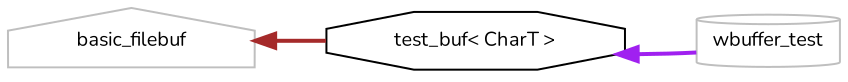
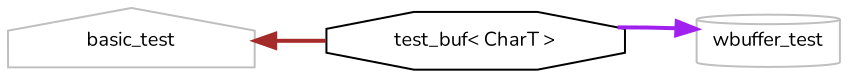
node "basic_filebuf": label "basic_filebuf" -> "basic_test"
edge "wbuffer_test" -> "test_buf< CharT >": reversed
